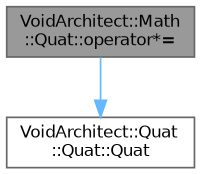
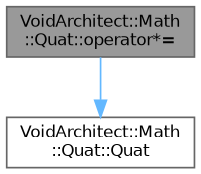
node "VoidArchitect::Quat ::Quat::Quat": label "VoidArchitect::Quat ::Quat::Quat" -> "VoidArchitect::Math ::Quat::Quat"
